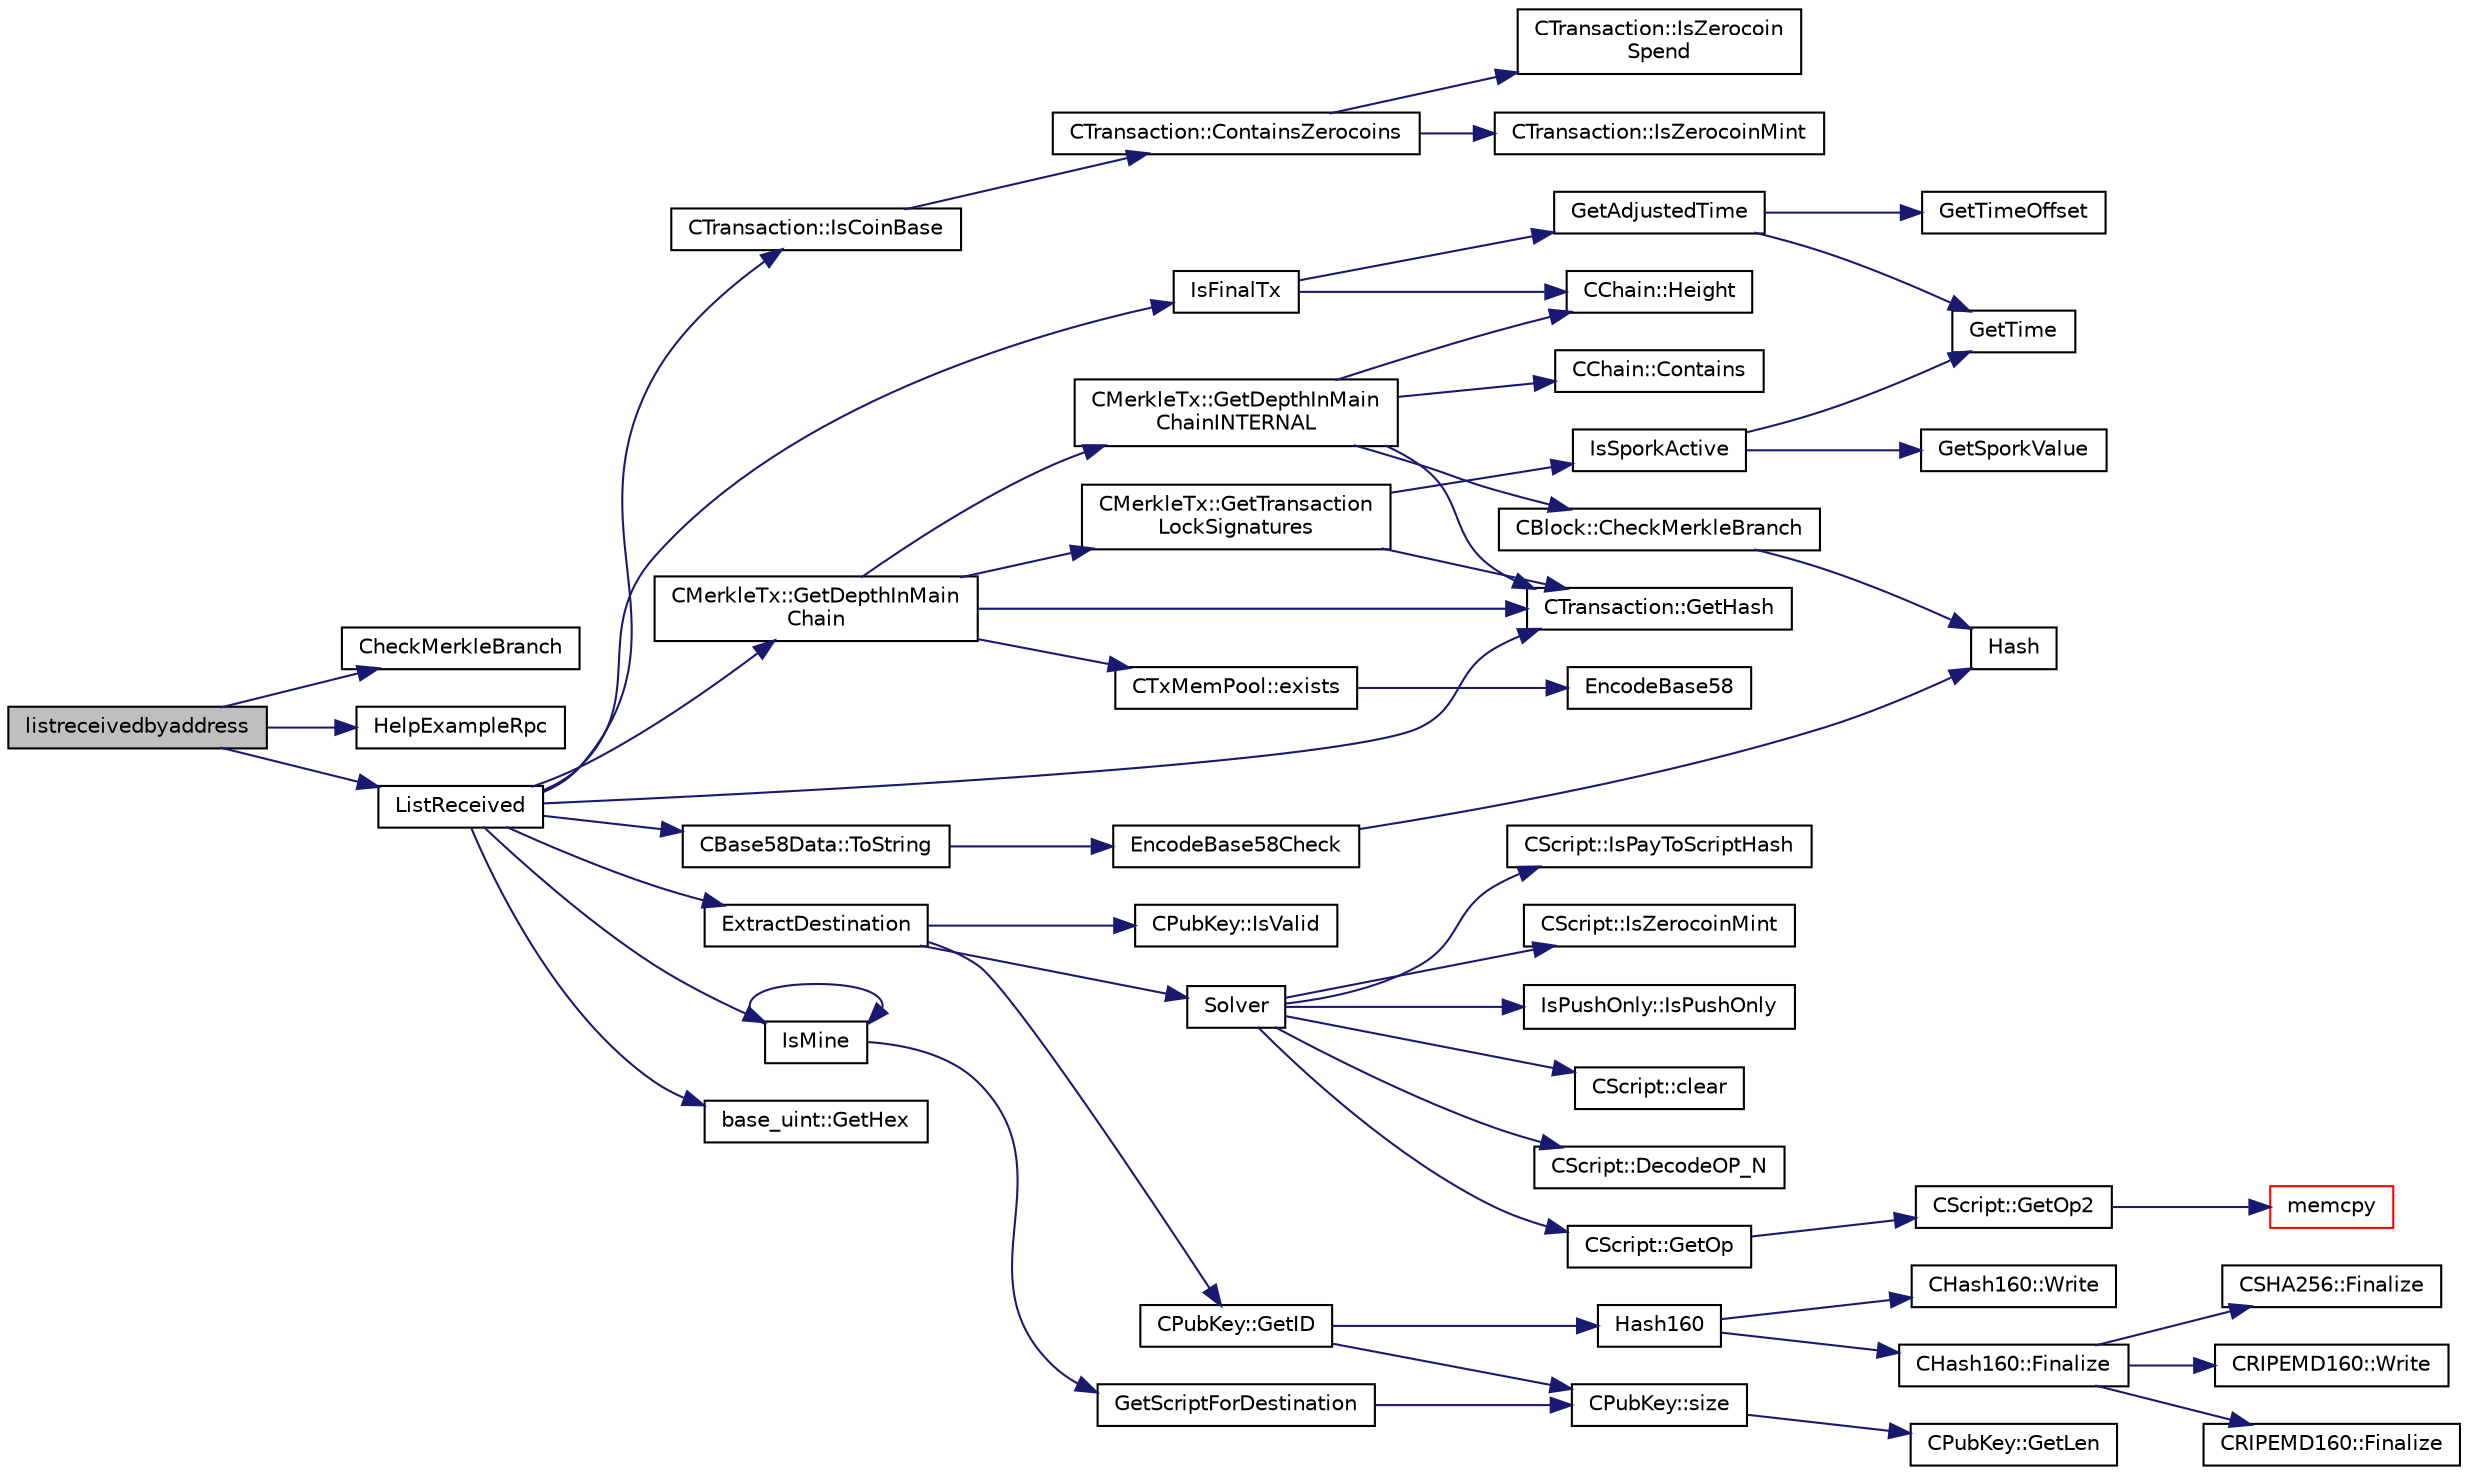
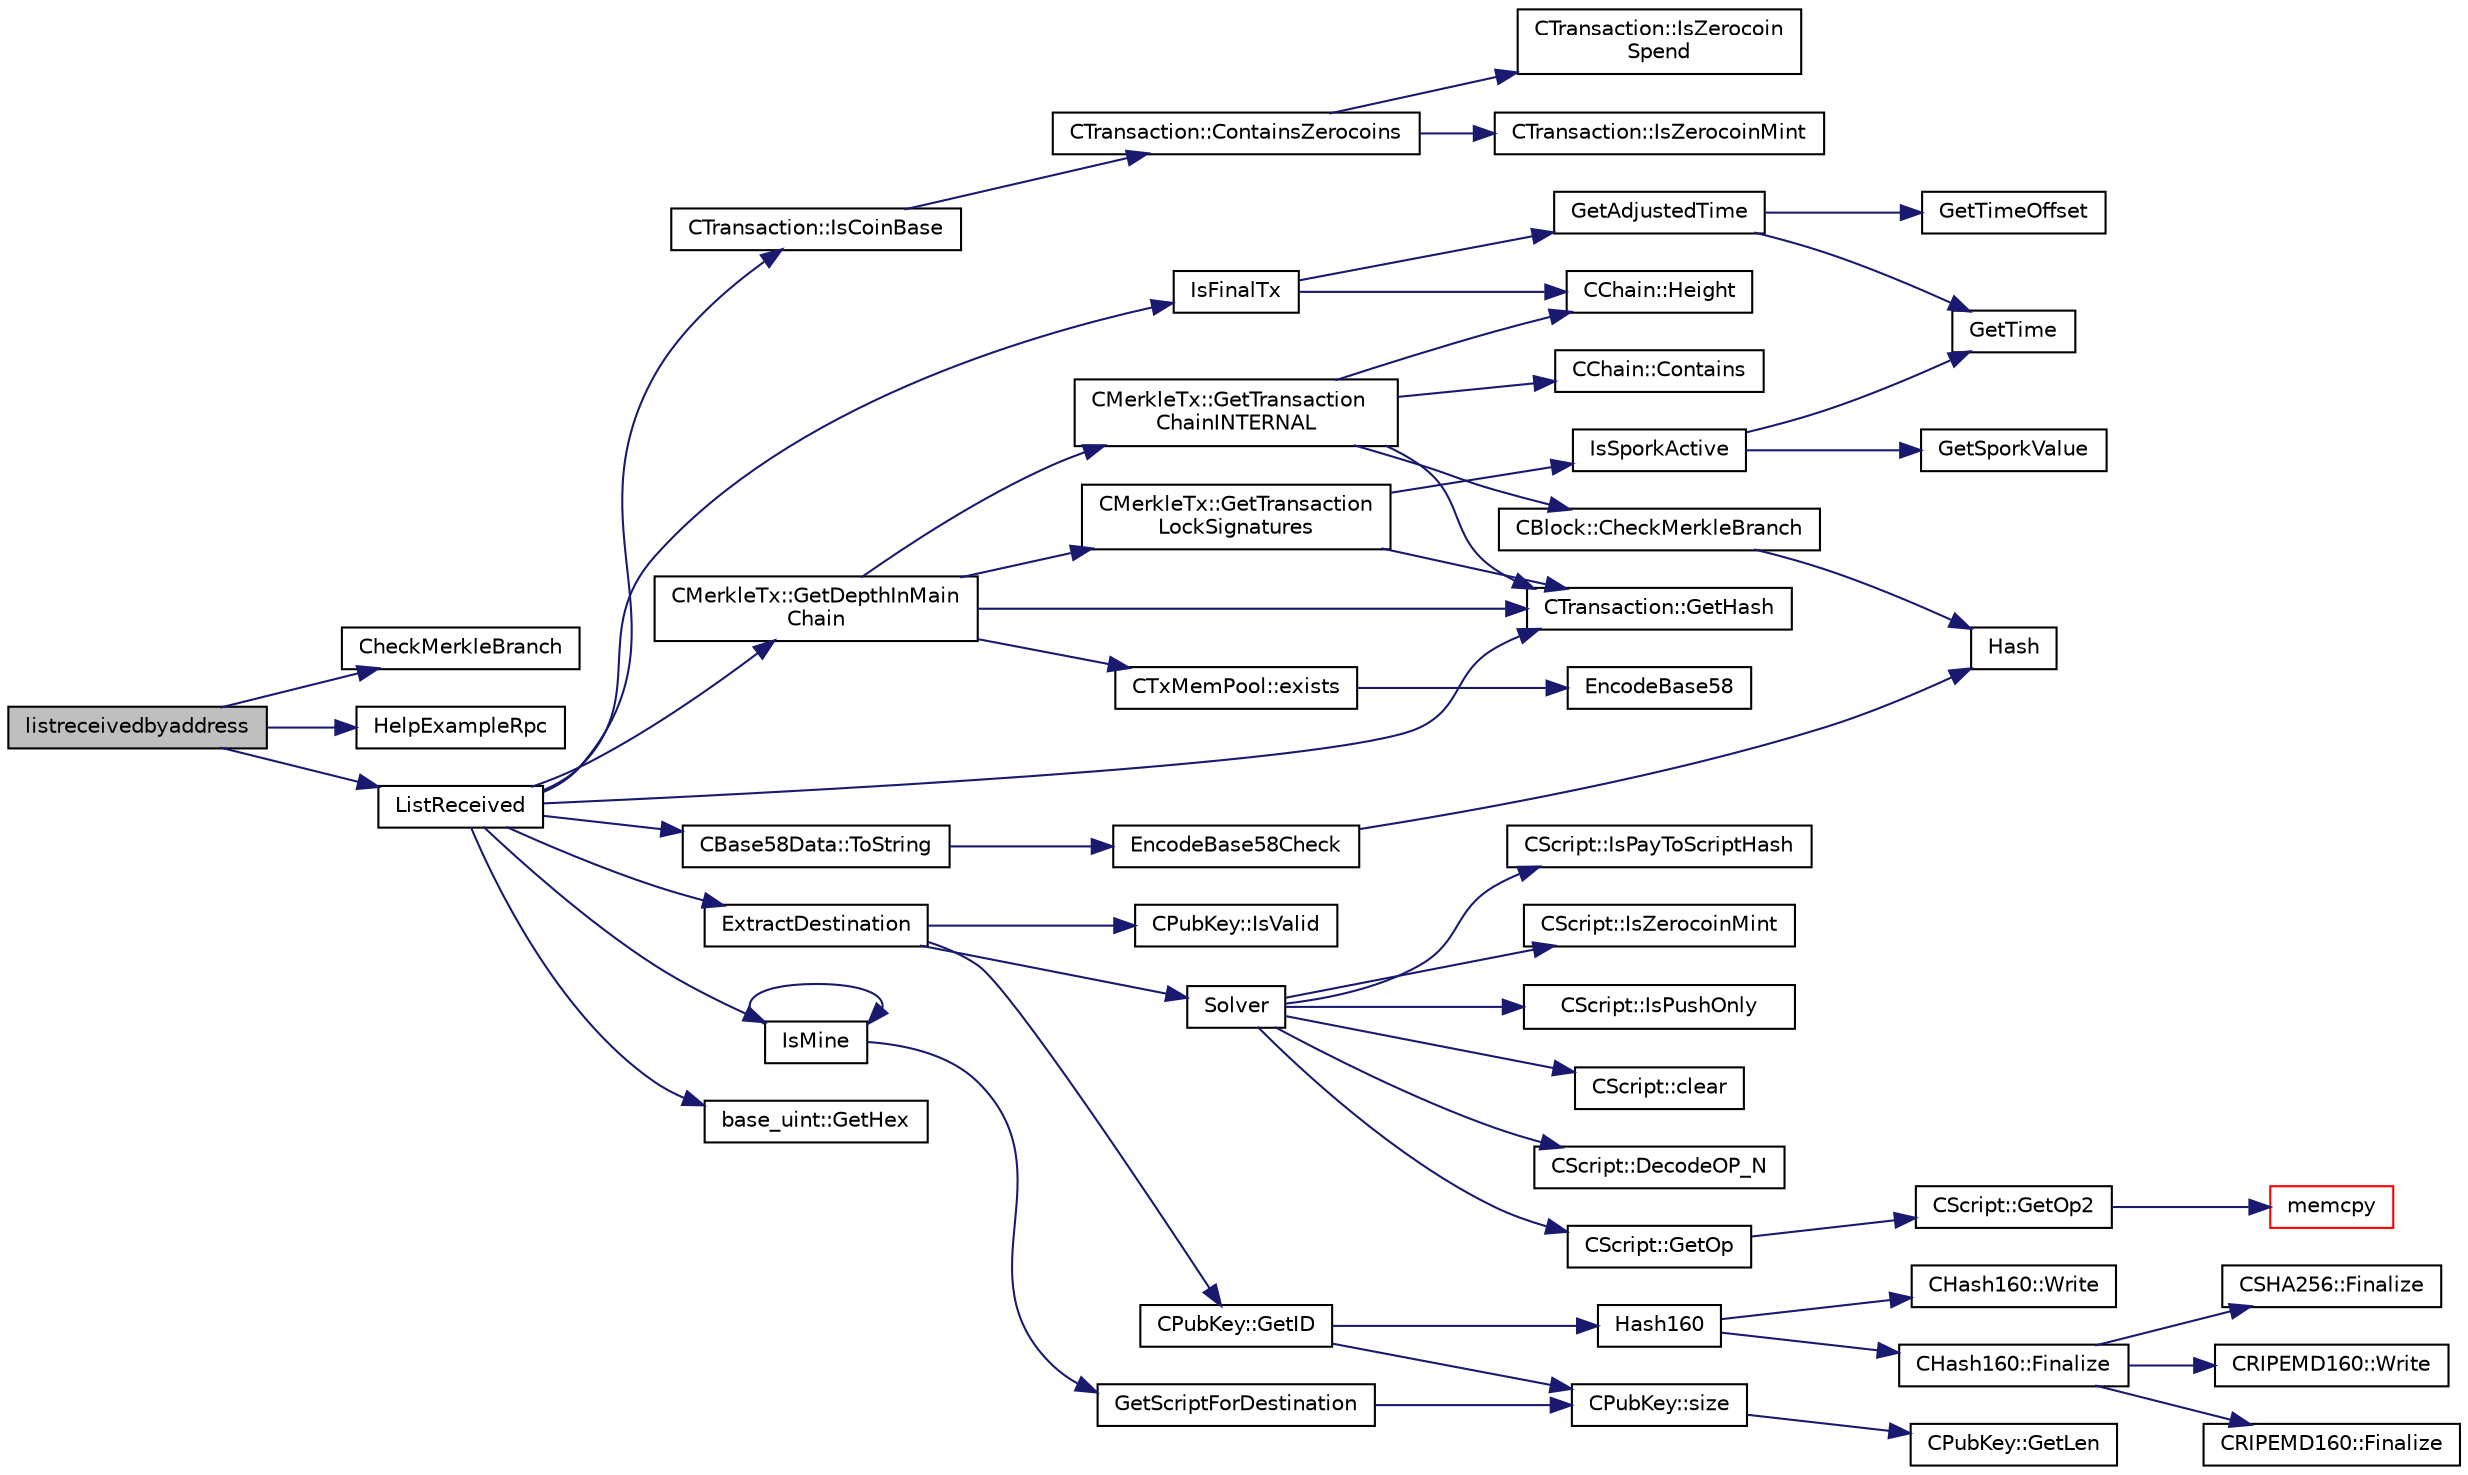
node "CMerkleTx::GetDepthInMain ChainINTERNAL": label "CMerkleTx::GetDepthInMain ChainINTERNAL" -> "CMerkleTx::GetTransaction ChainINTERNAL"
node "IsPushOnly::IsPushOnly": label "IsPushOnly::IsPushOnly" -> "CScript::IsPushOnly"
